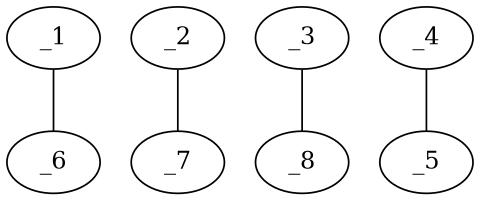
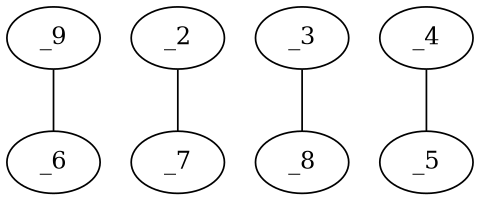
node "_1": label "_1" -> "_9"
